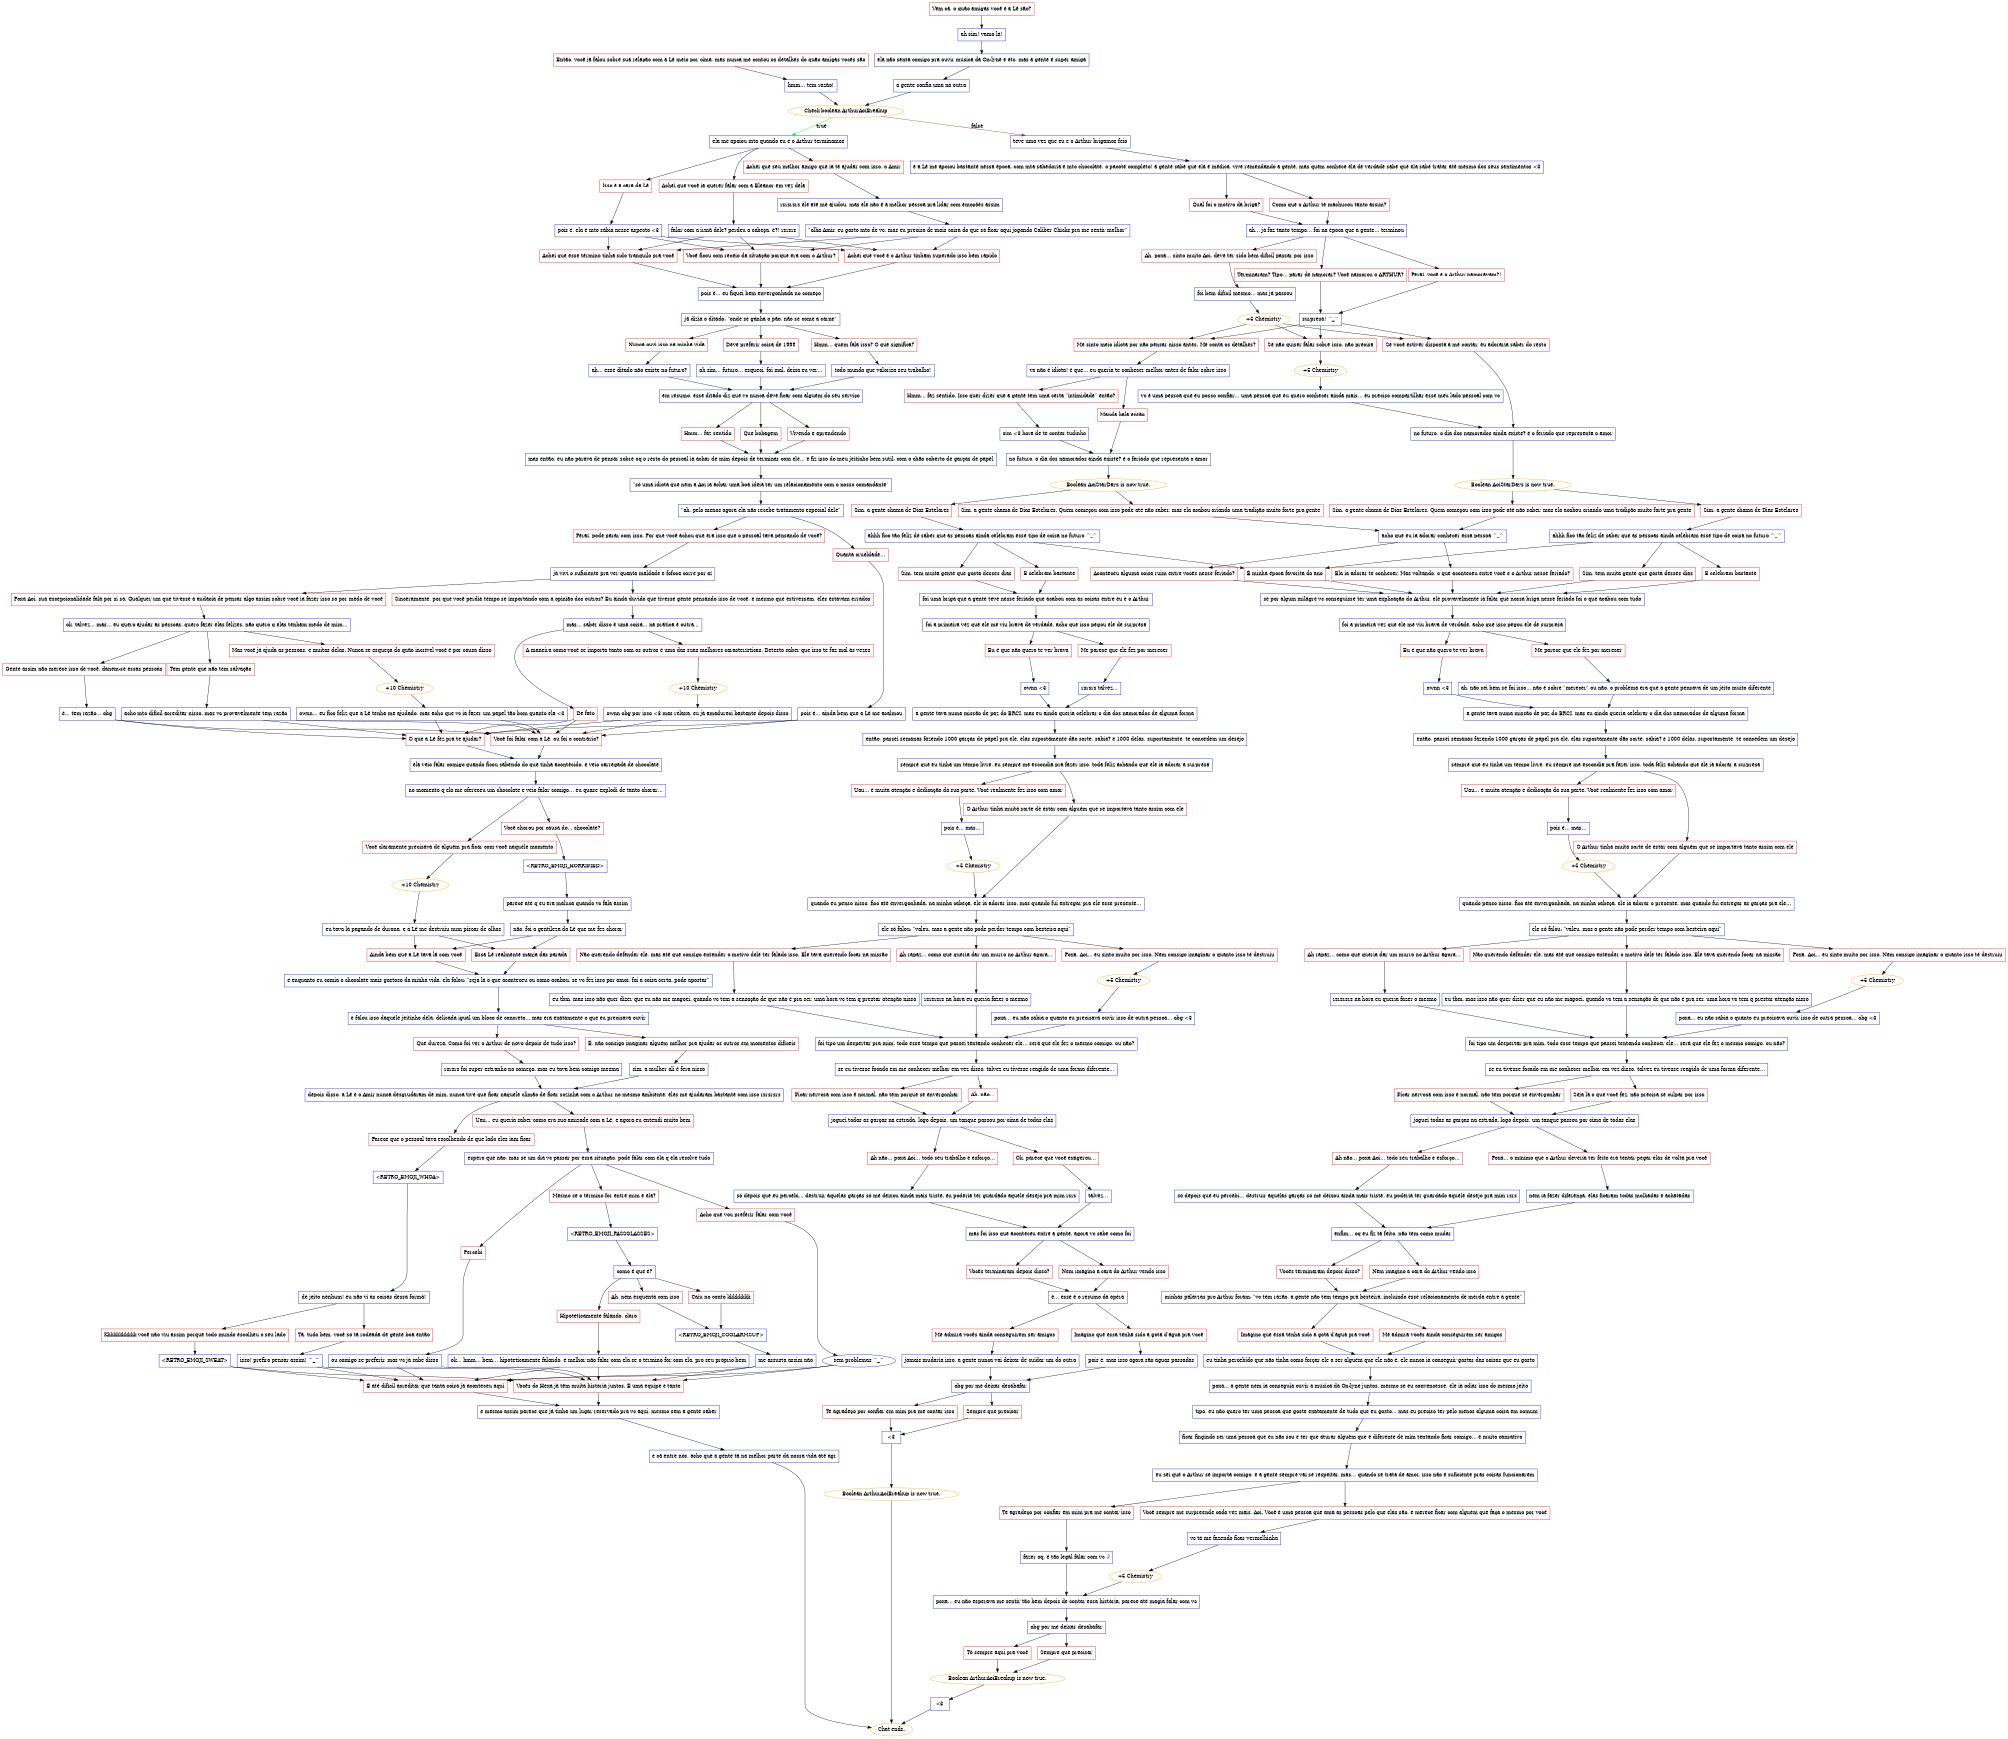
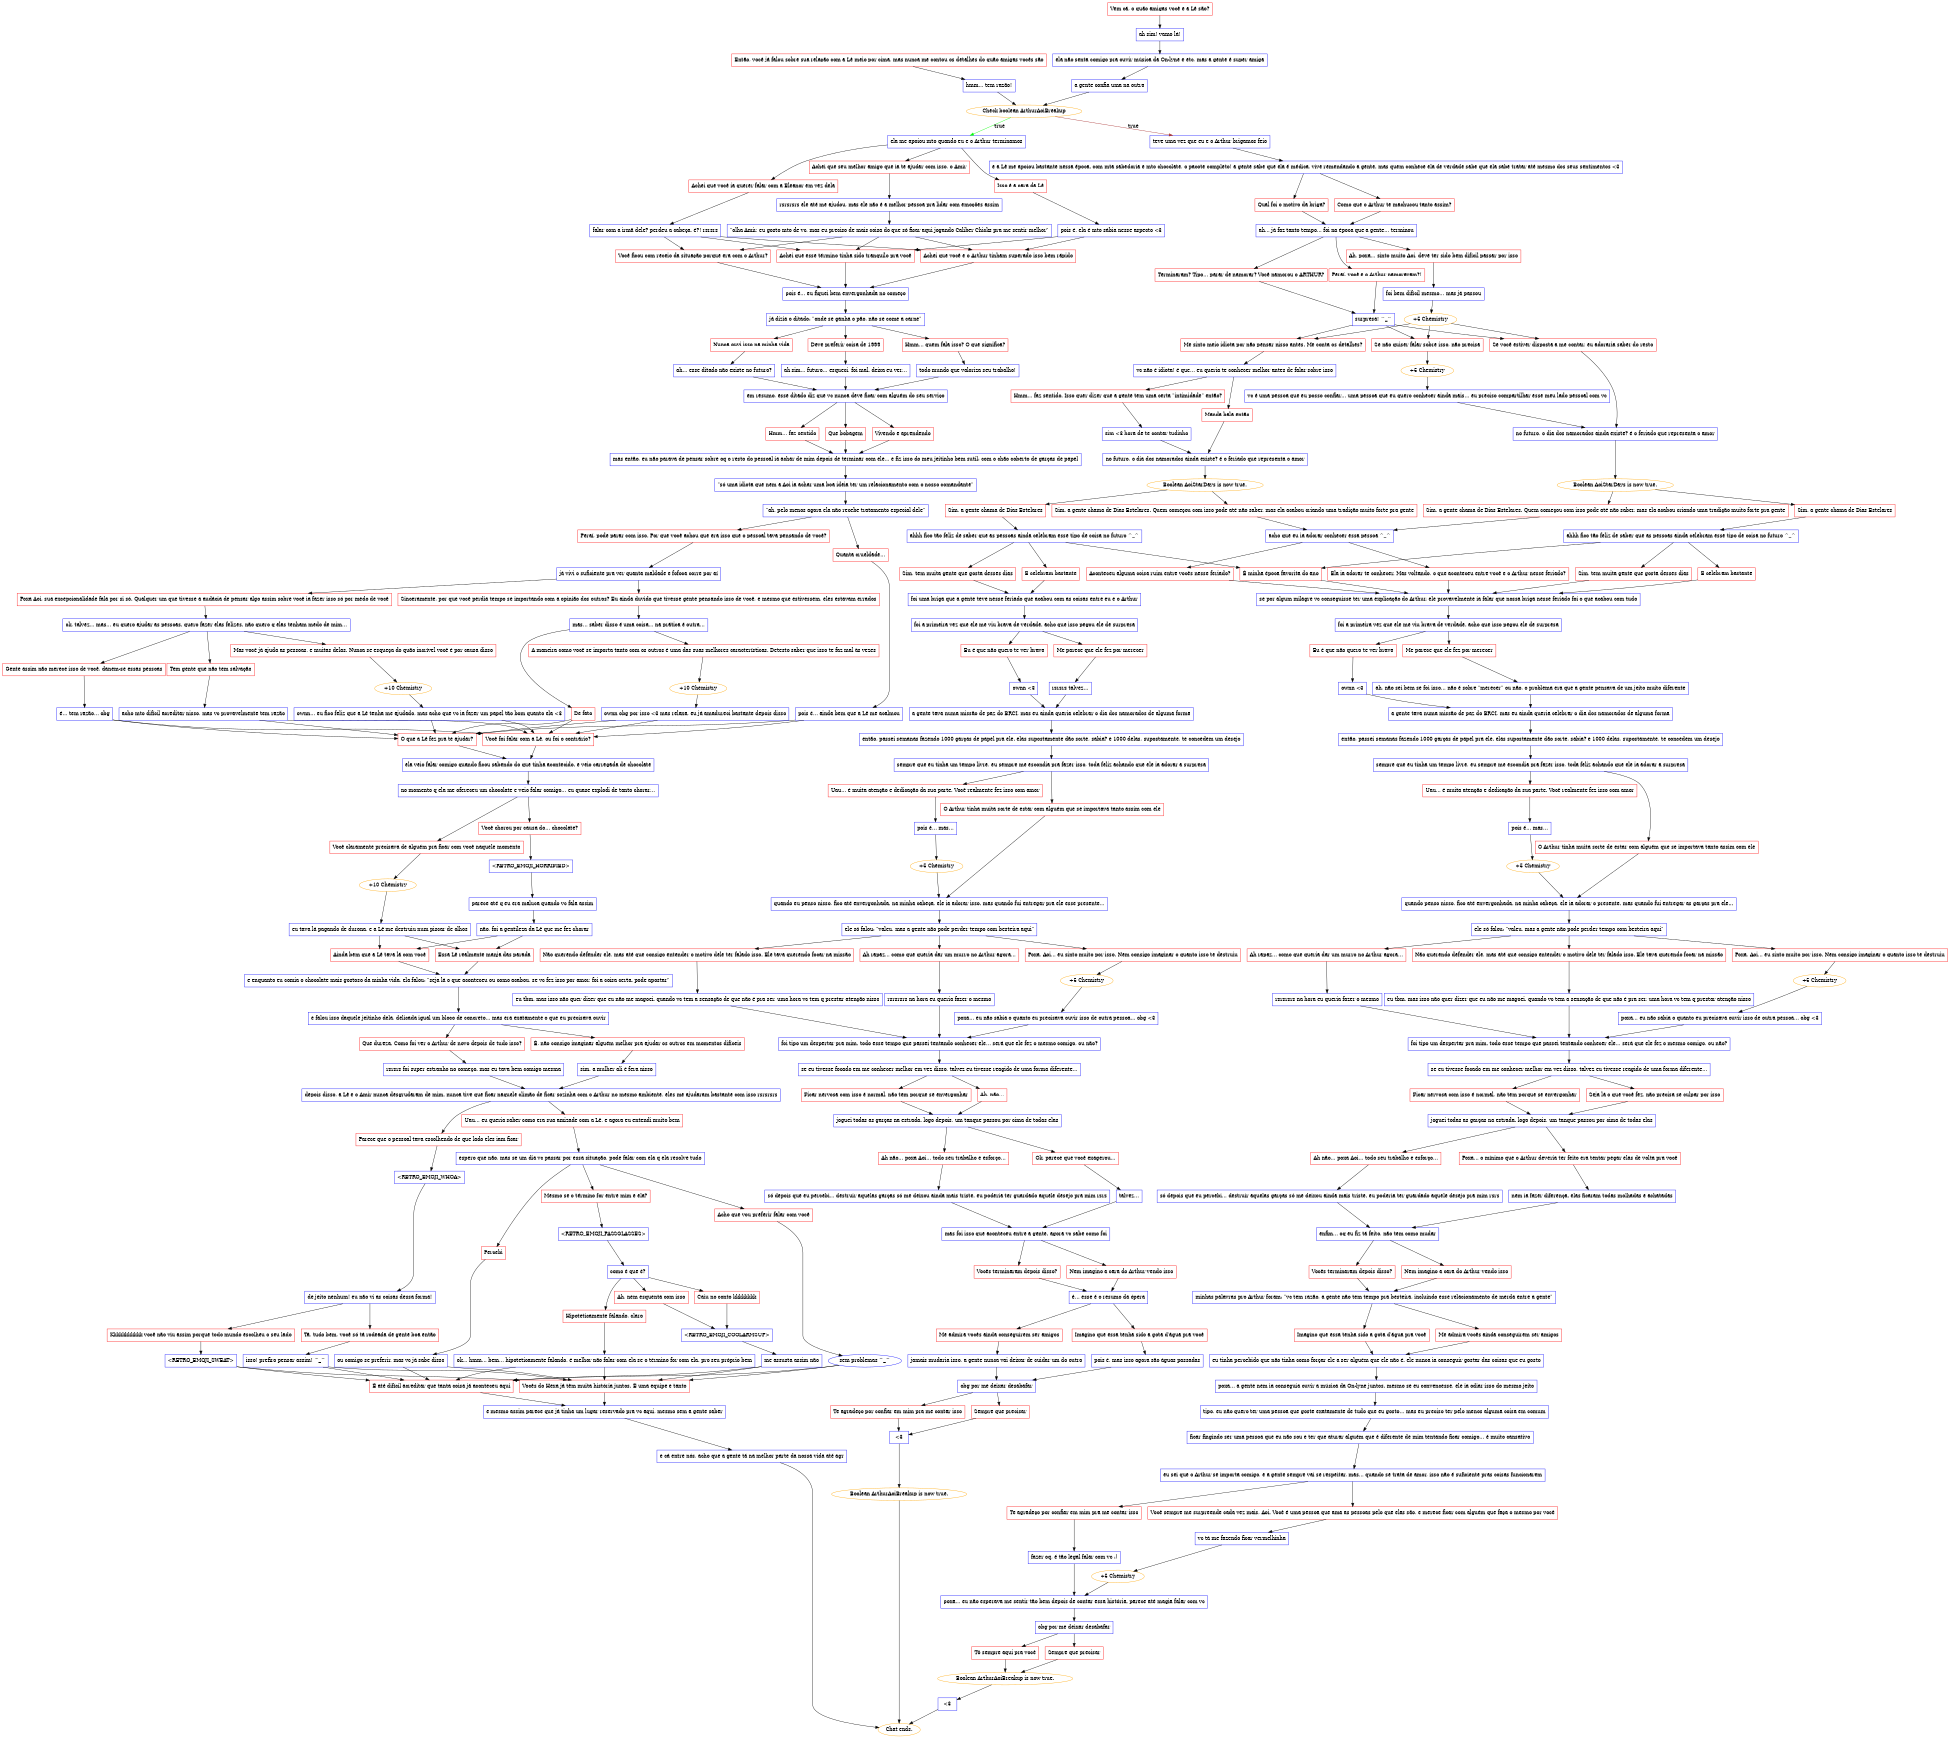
edge "Check boolean ArthurAoiBreakup" -> "teve uma vez que eu e o Arthur brigamos feio": label "false" -> "true"
edge "pois é, ela é mto sábia nesse aspecto <3" -> "Você ficou com receio da situação porque era com o Arthur?": removed
